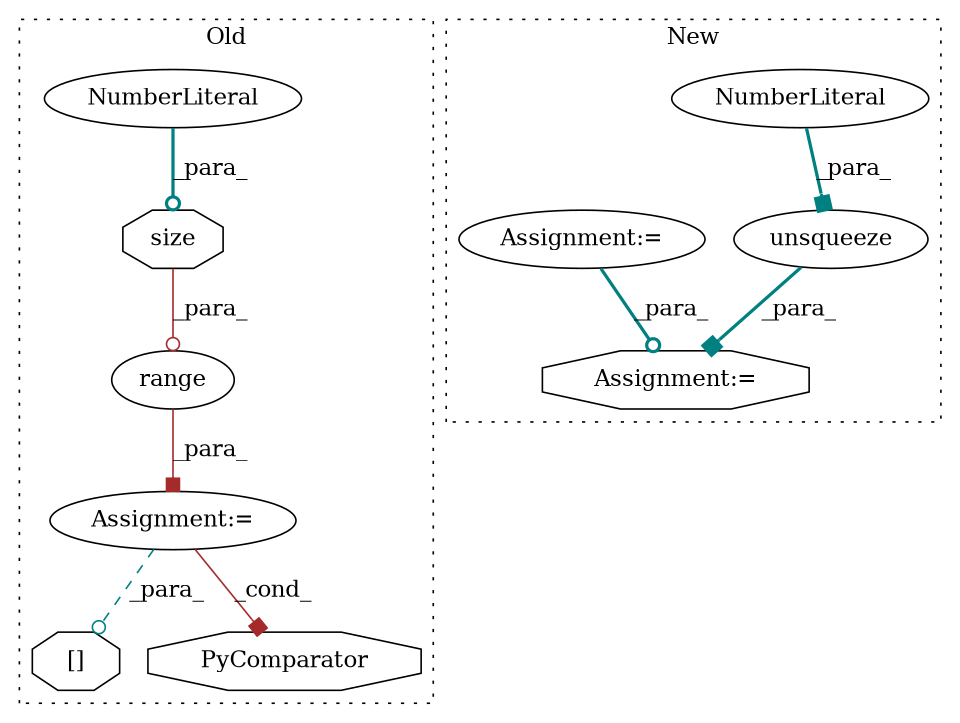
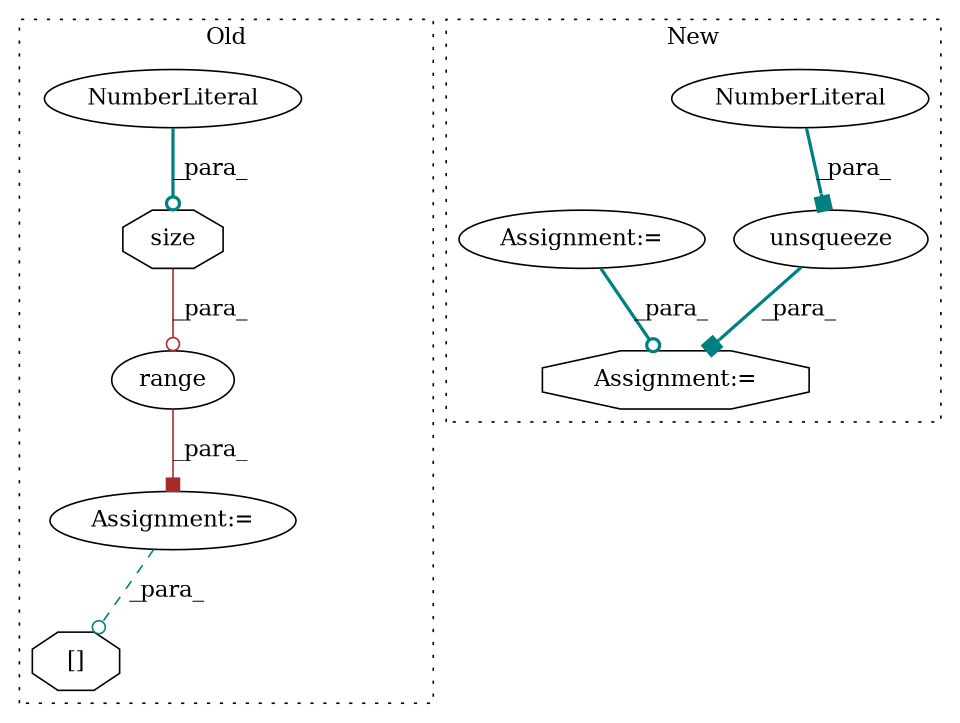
node "PyComparator": removed
